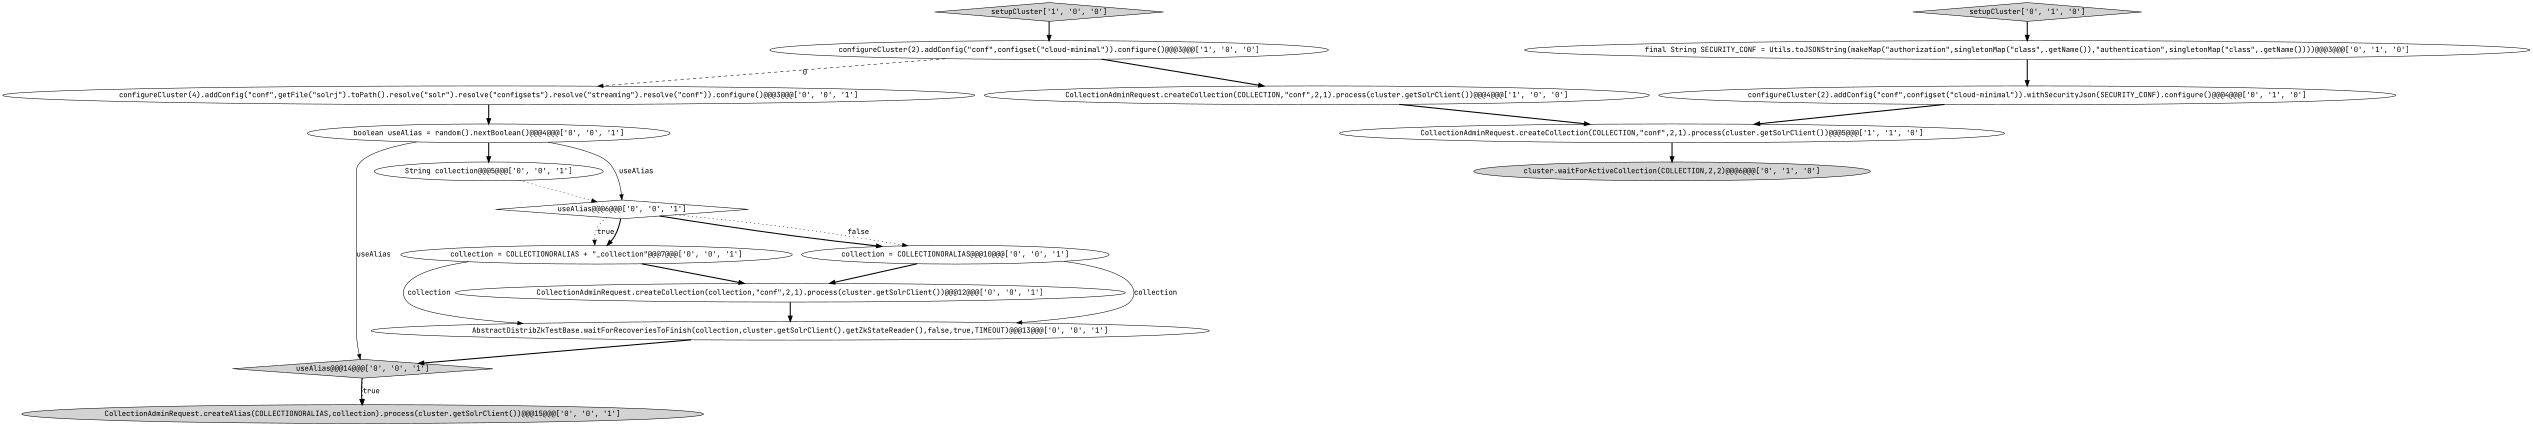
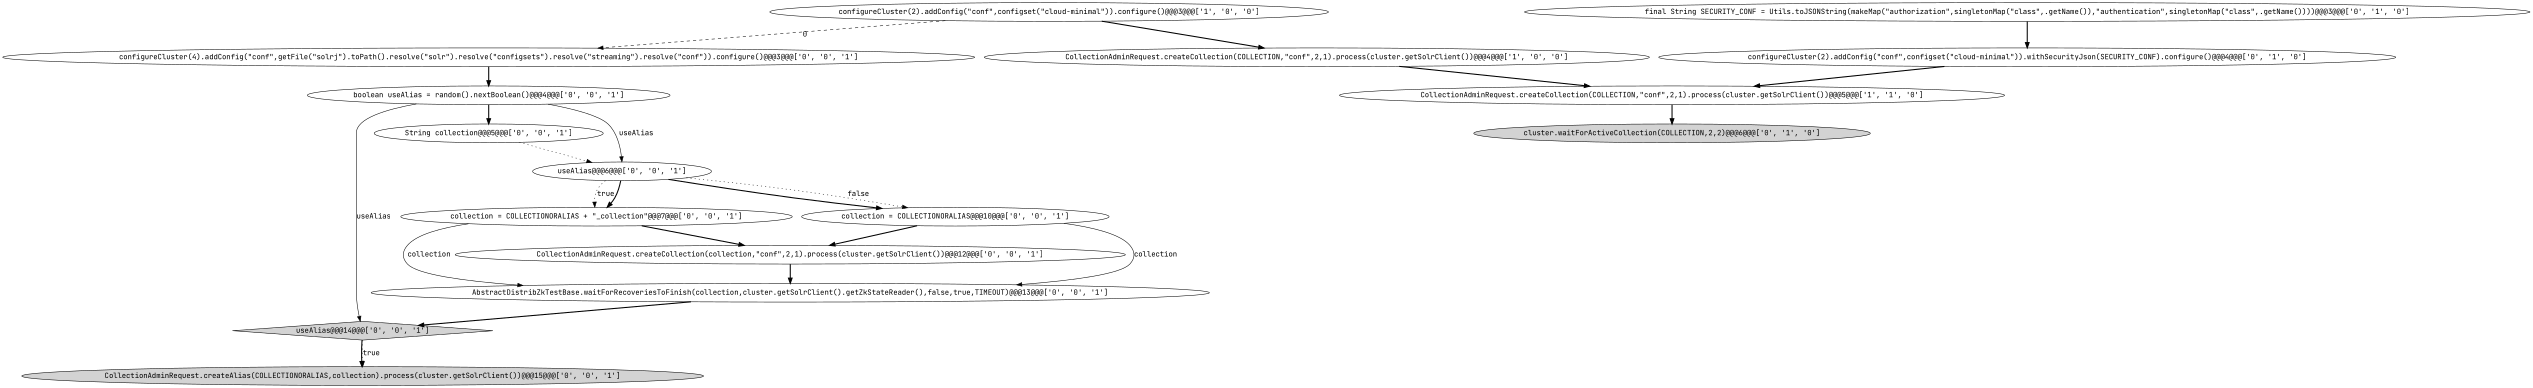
node "setupCluster['1', '0', '0']": removed
node "setupCluster['0', '1', '0']": removed
node "useAlias@@@6@@@['0', '0', '1']": shape diamond -> ellipse
